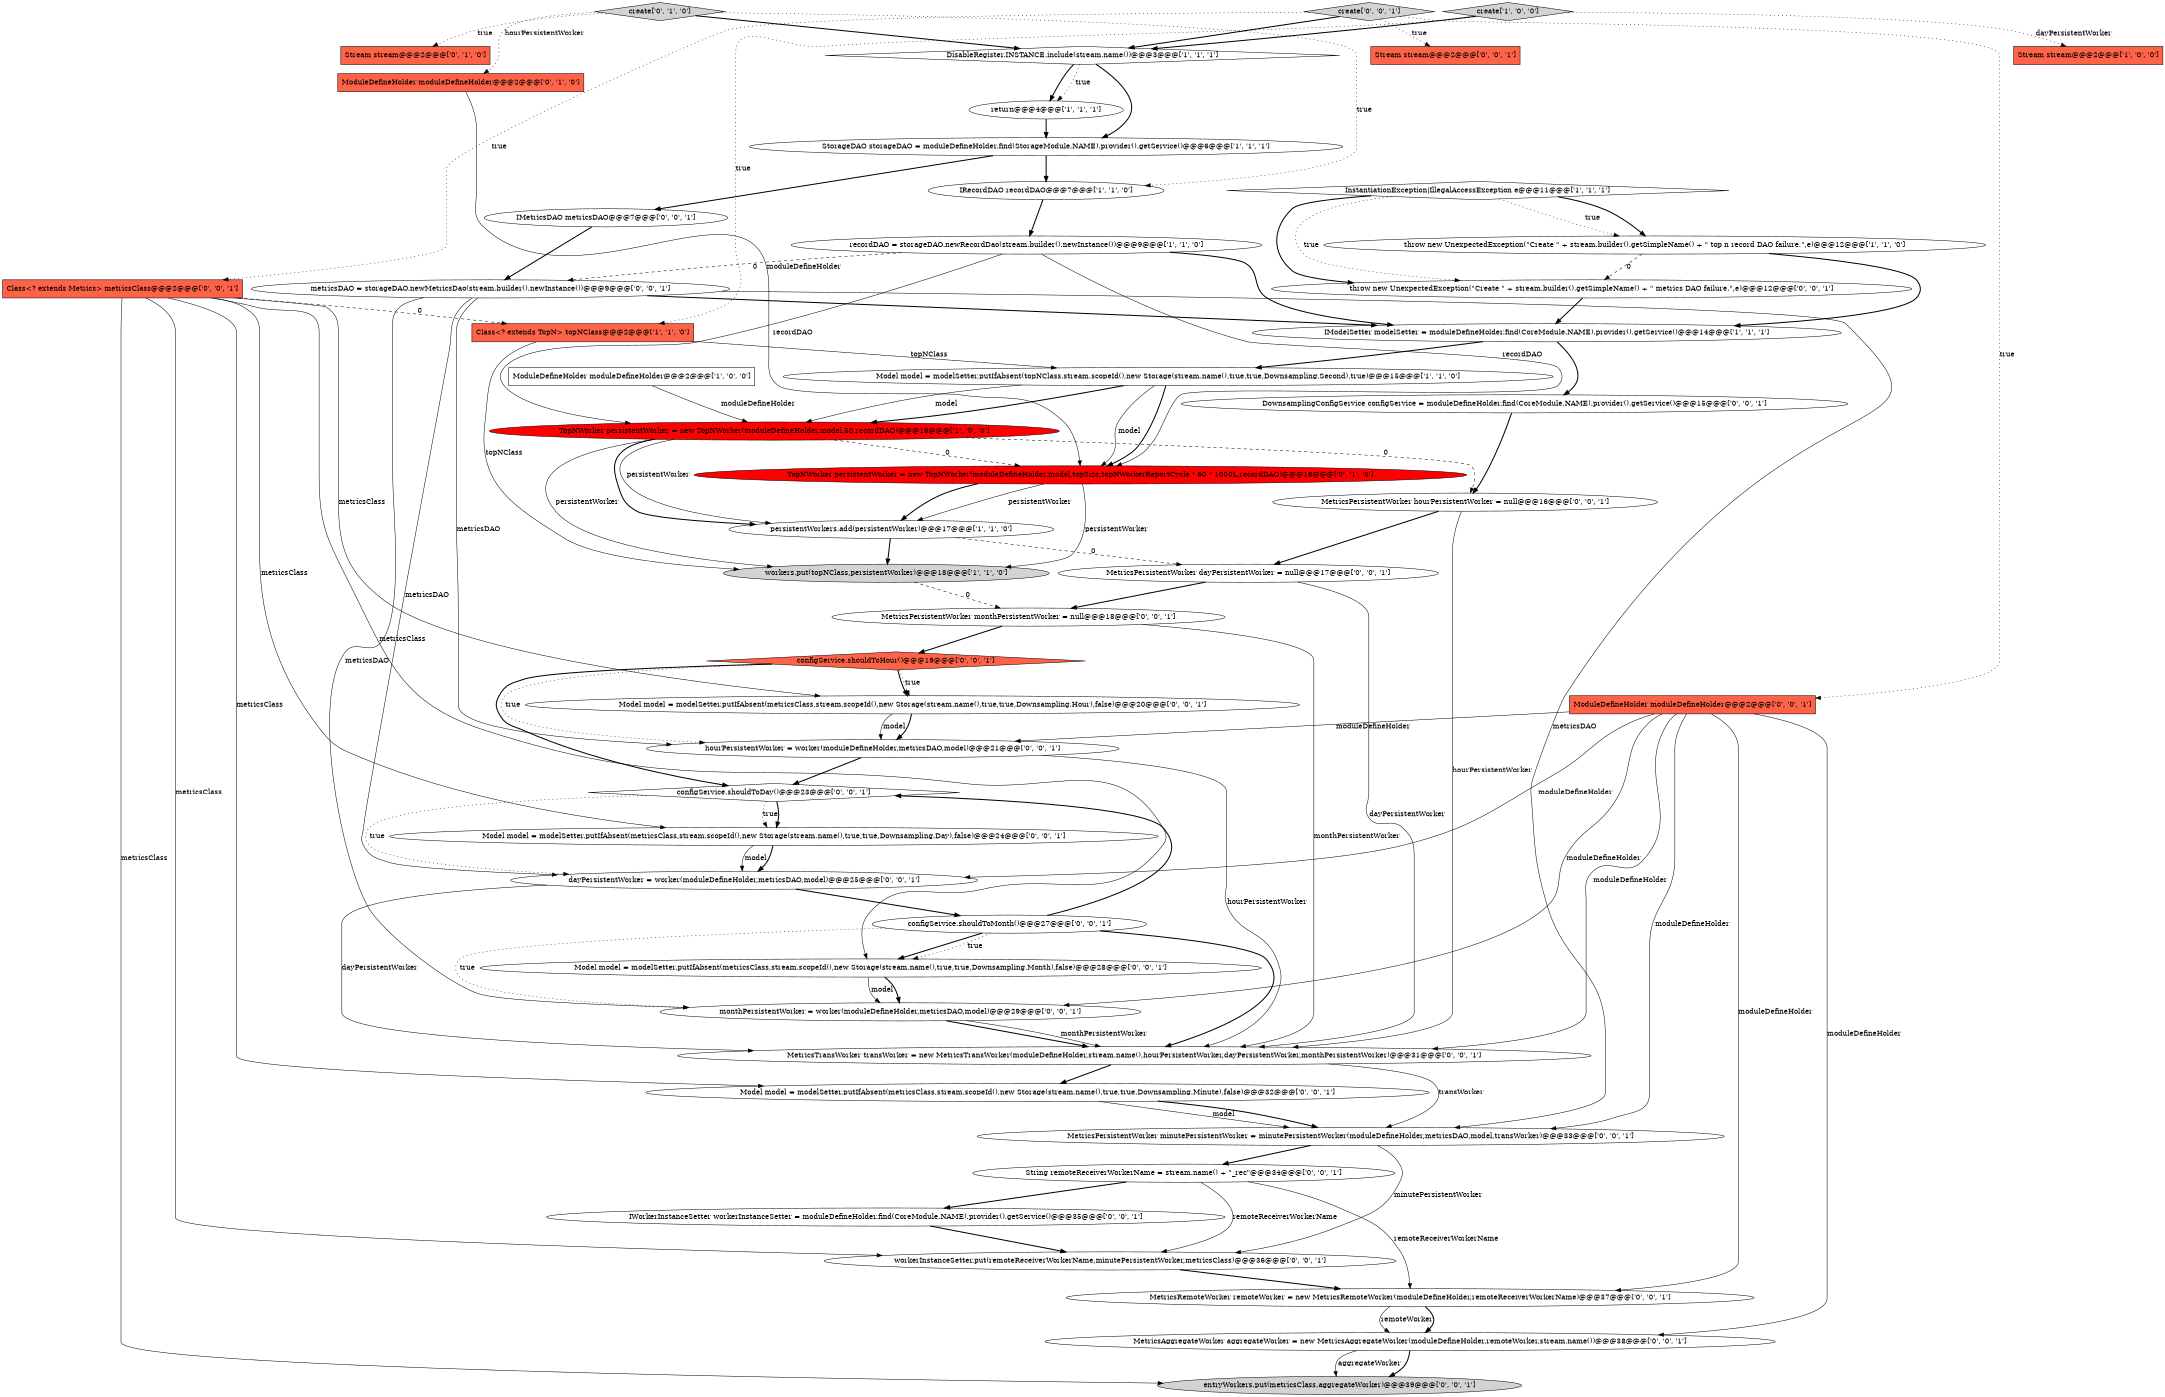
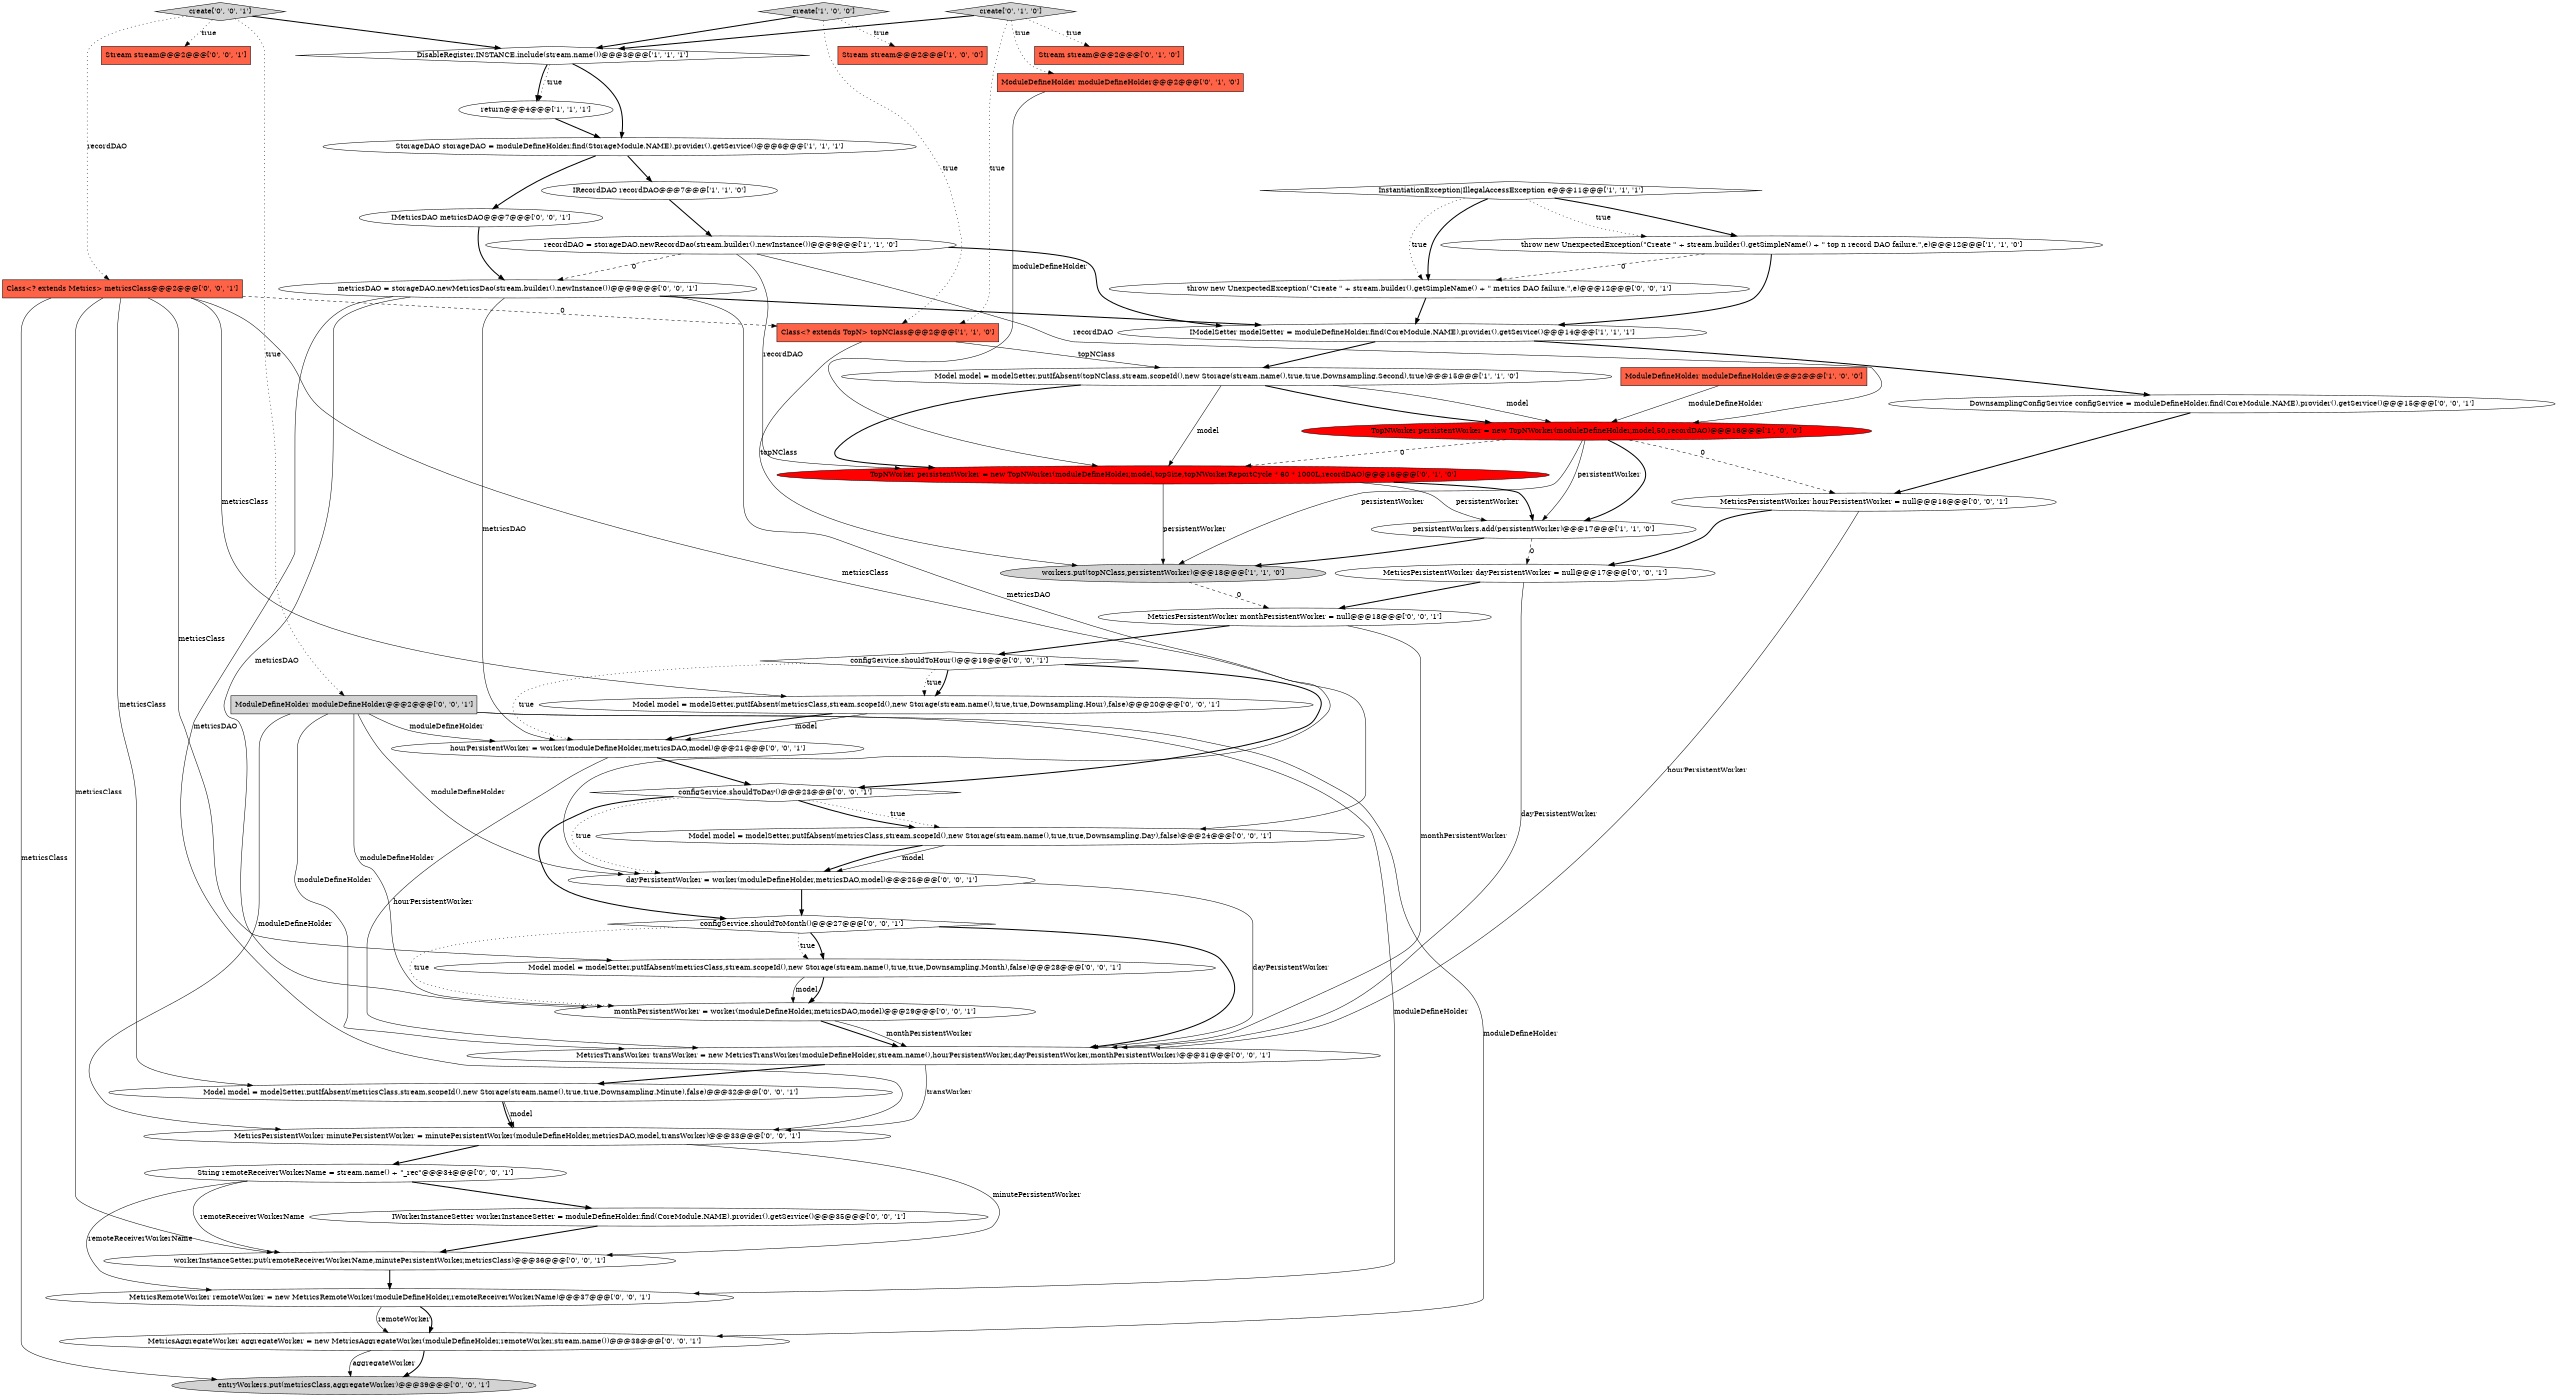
edge "create['0', '1', '0']" -> "IRecordDAO recordDAO@@@7@@@['1', '1', '0']": now "create['0', '1', '0']" -> "Class<? extends TopN> topNClass@@@2@@@['1', '1', '0']"
edge "create['0', '1', '0']" -> "ModuleDefineHolder moduleDefineHolder@@@2@@@['0', '1', '0']": label "hourPersistentWorker" -> "true"
edge "create['1', '0', '0']" -> "Stream stream@@@2@@@['1', '0', '0']": label "dayPersistentWorker" -> "true"
edge "create['0', '0', '1']" -> "Class<? extends Metrics> metricsClass@@@2@@@['0', '0', '1']": label "true" -> "recordDAO"
node "ModuleDefineHolder moduleDefineHolder@@@2@@@['1', '0', '0']": fillcolor white -> tomato
node "configService.shouldToHour()@@@19@@@['0', '0', '1']": fillcolor tomato -> white
node "ModuleDefineHolder moduleDefineHolder@@@2@@@['0', '0', '1']": fillcolor tomato -> lightgray
edge "configService.shouldToMonth()@@@27@@@['0', '0', '1']" -> "configService.shouldToDay()@@@23@@@['0', '0', '1']": reversed
node "configService.shouldToMonth()@@@27@@@['0', '0', '1']": shape ellipse -> diamond
